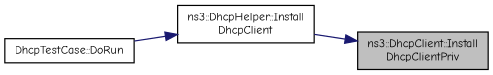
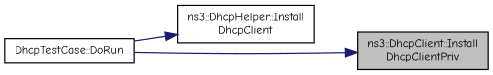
edge "ns3::DhcpHelper::Install DhcpClient" -> "ns3::DhcpClient::Install DhcpClientPriv": now "DhcpTestCase::DoRun" -> "ns3::DhcpClient::Install DhcpClientPriv"
